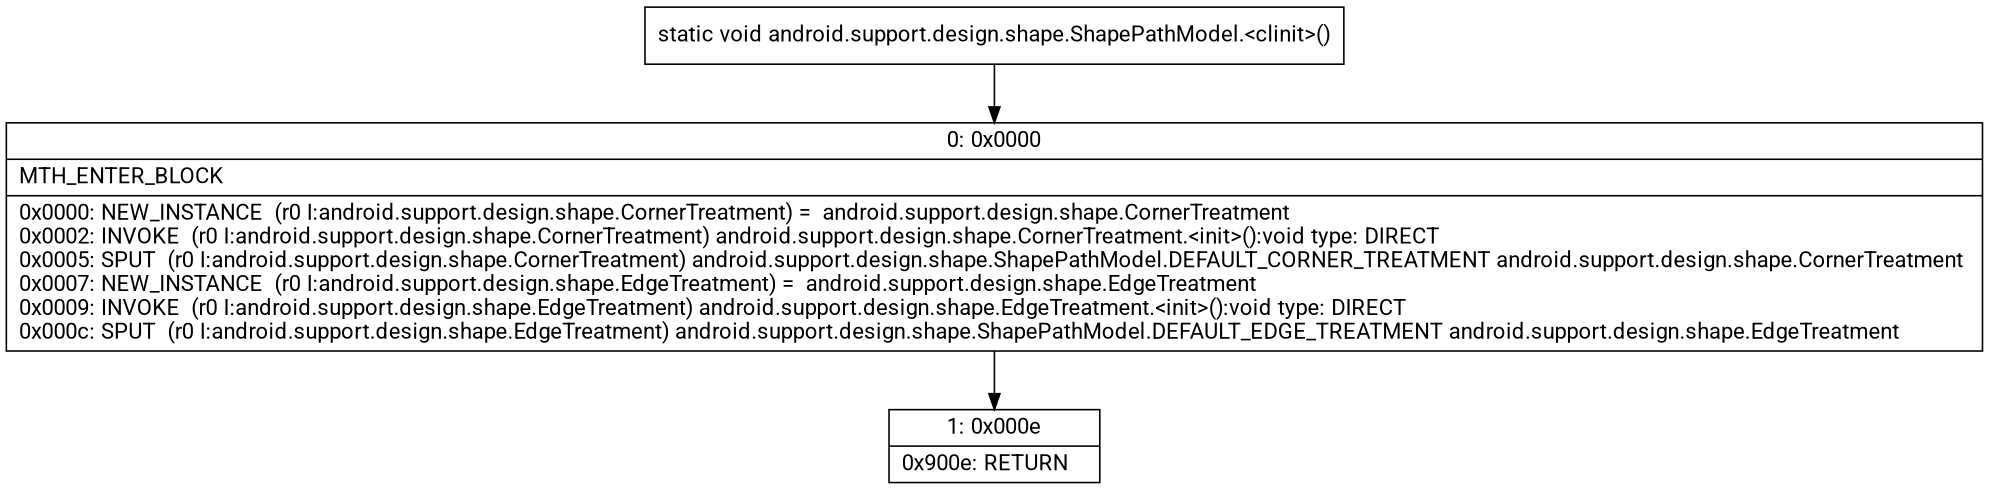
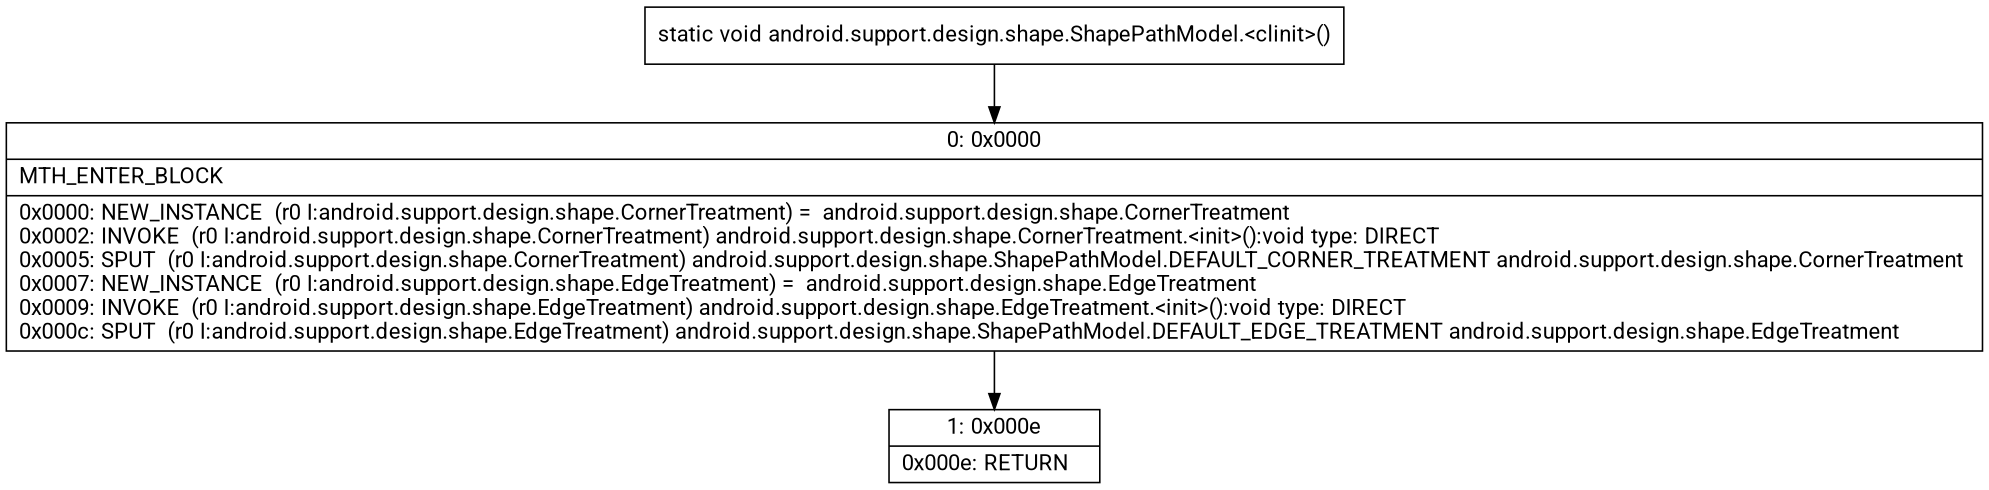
node "1: 0x000e": text "0x900e: RETURN" -> "0x000e: RETURN"
